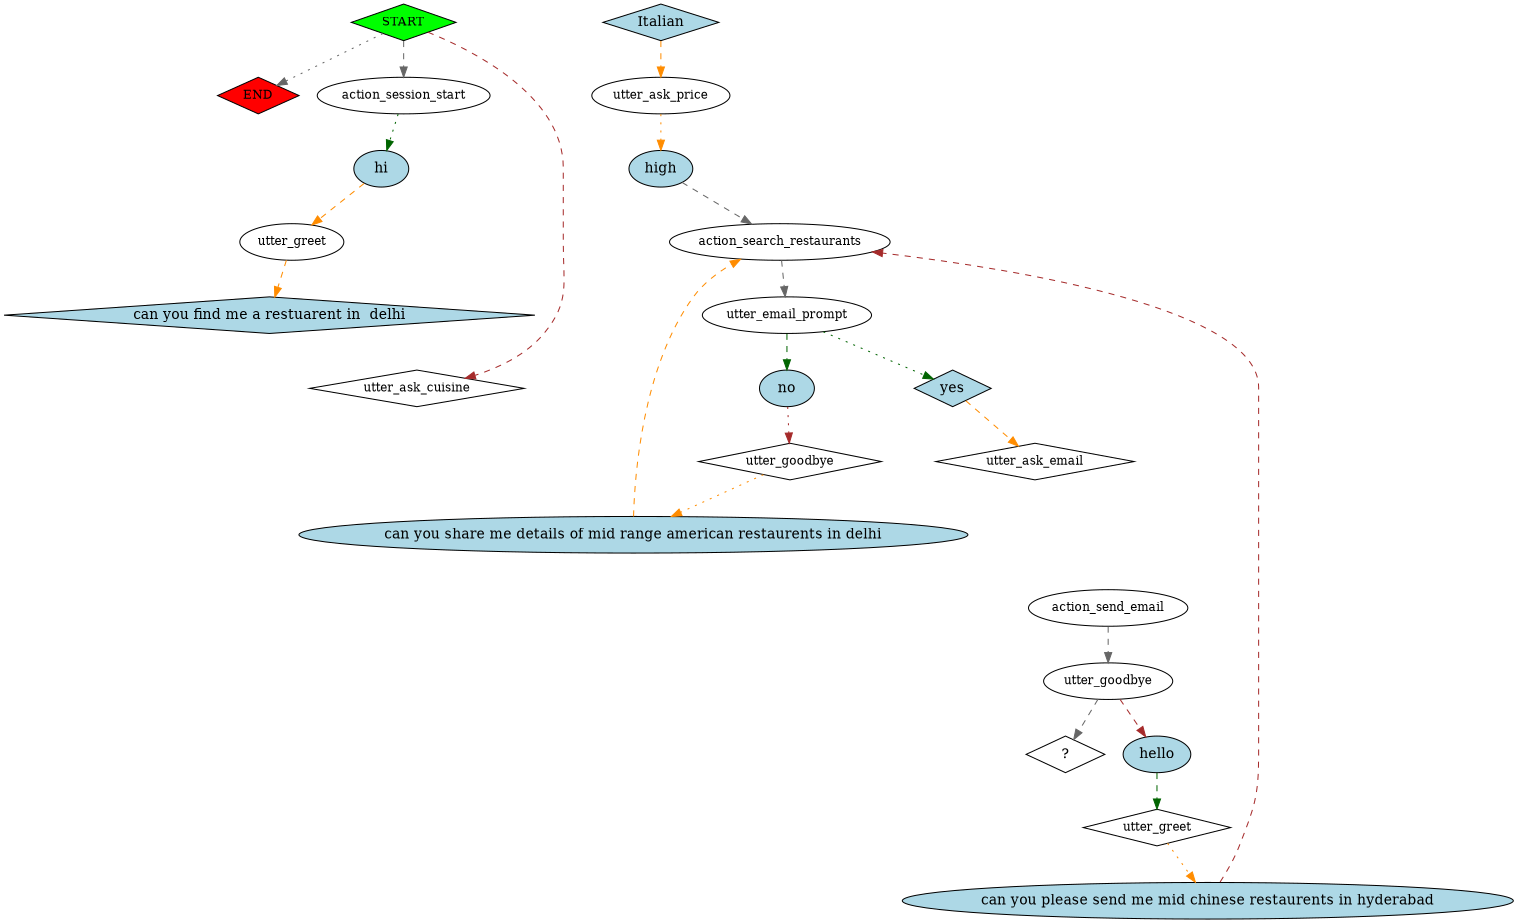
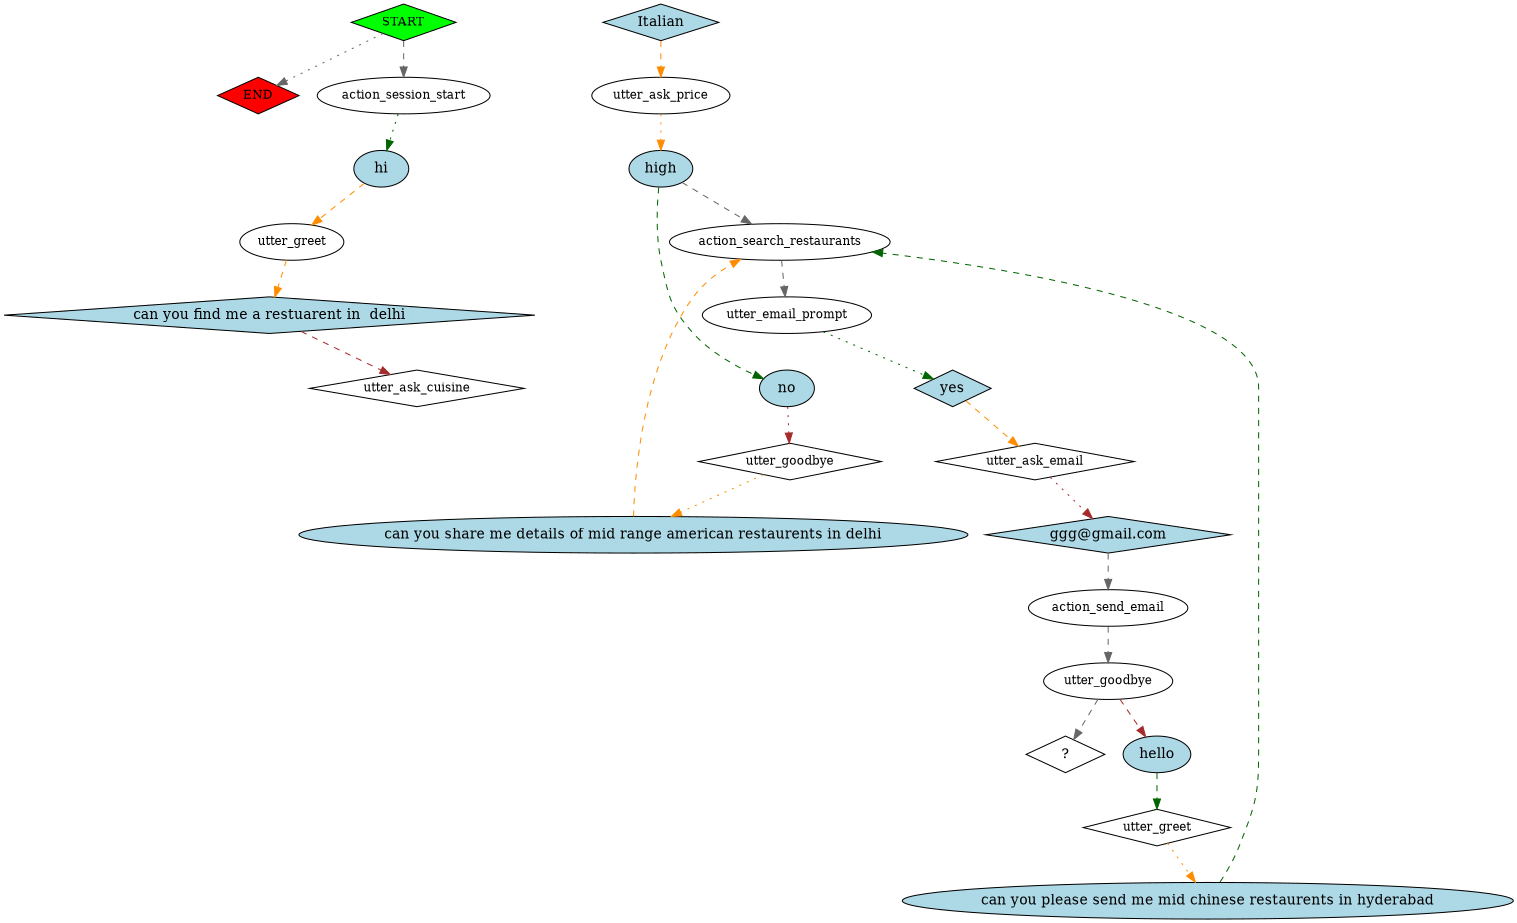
edge "START" -> "utter_ask_cuisine": now "can you find me a restuarent in  delhi" -> "utter_ask_cuisine"
edge "utter_email_prompt" -> "no": now "high" -> "no"
edge "can you please send me mid chinese restaurents in hyderabad" -> "action_search_restaurants": color brown -> darkgreen
node "ggg@gmail.com": added
